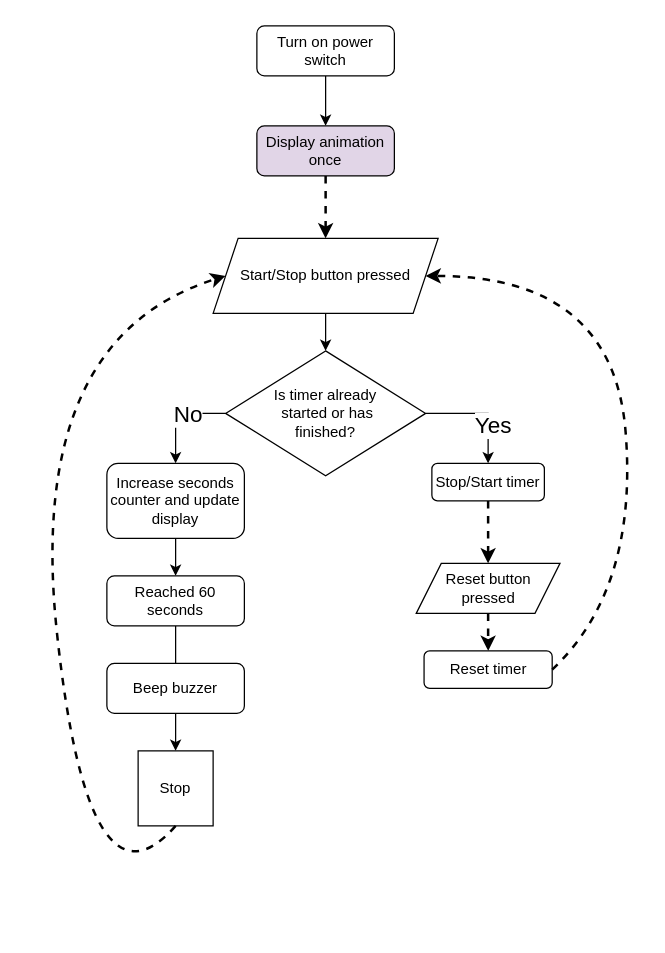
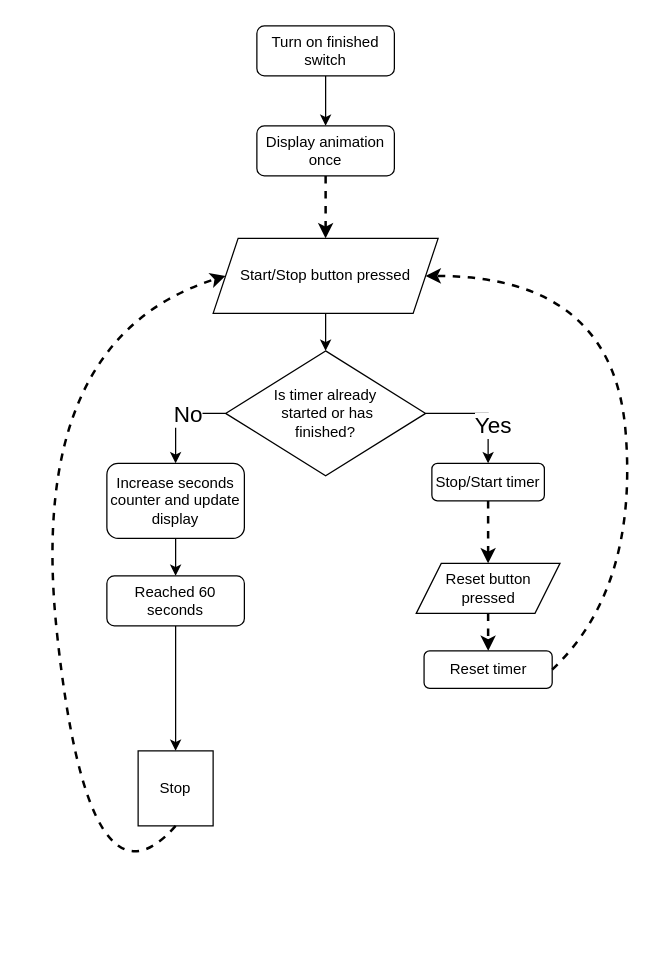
node "Turn on power switch": label "Turn on power switch" -> "Turn on finished switch"
node "Display animation once": fillcolor #e1d5e7 -> #ffffff
node "Beep buzzer": removed
